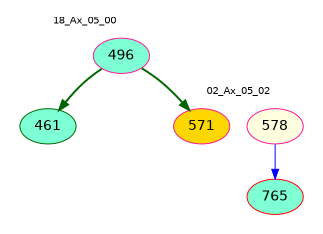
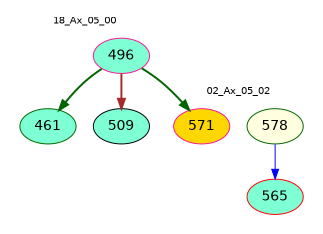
node "509": added
node "578": color deeppink -> darkgreen
node "765": label "765" -> "565"
